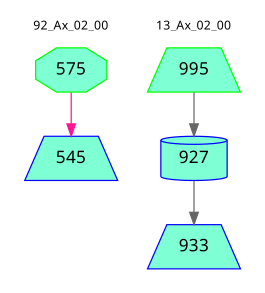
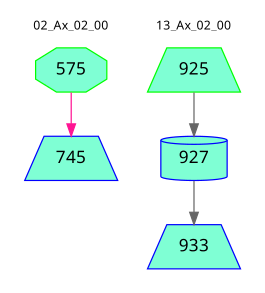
cluster "92_Ax_02_00": label "92_Ax_02_00" -> "02_Ax_02_00"
node "995": label "995" -> "925"
node "545": label "545" -> "745"
